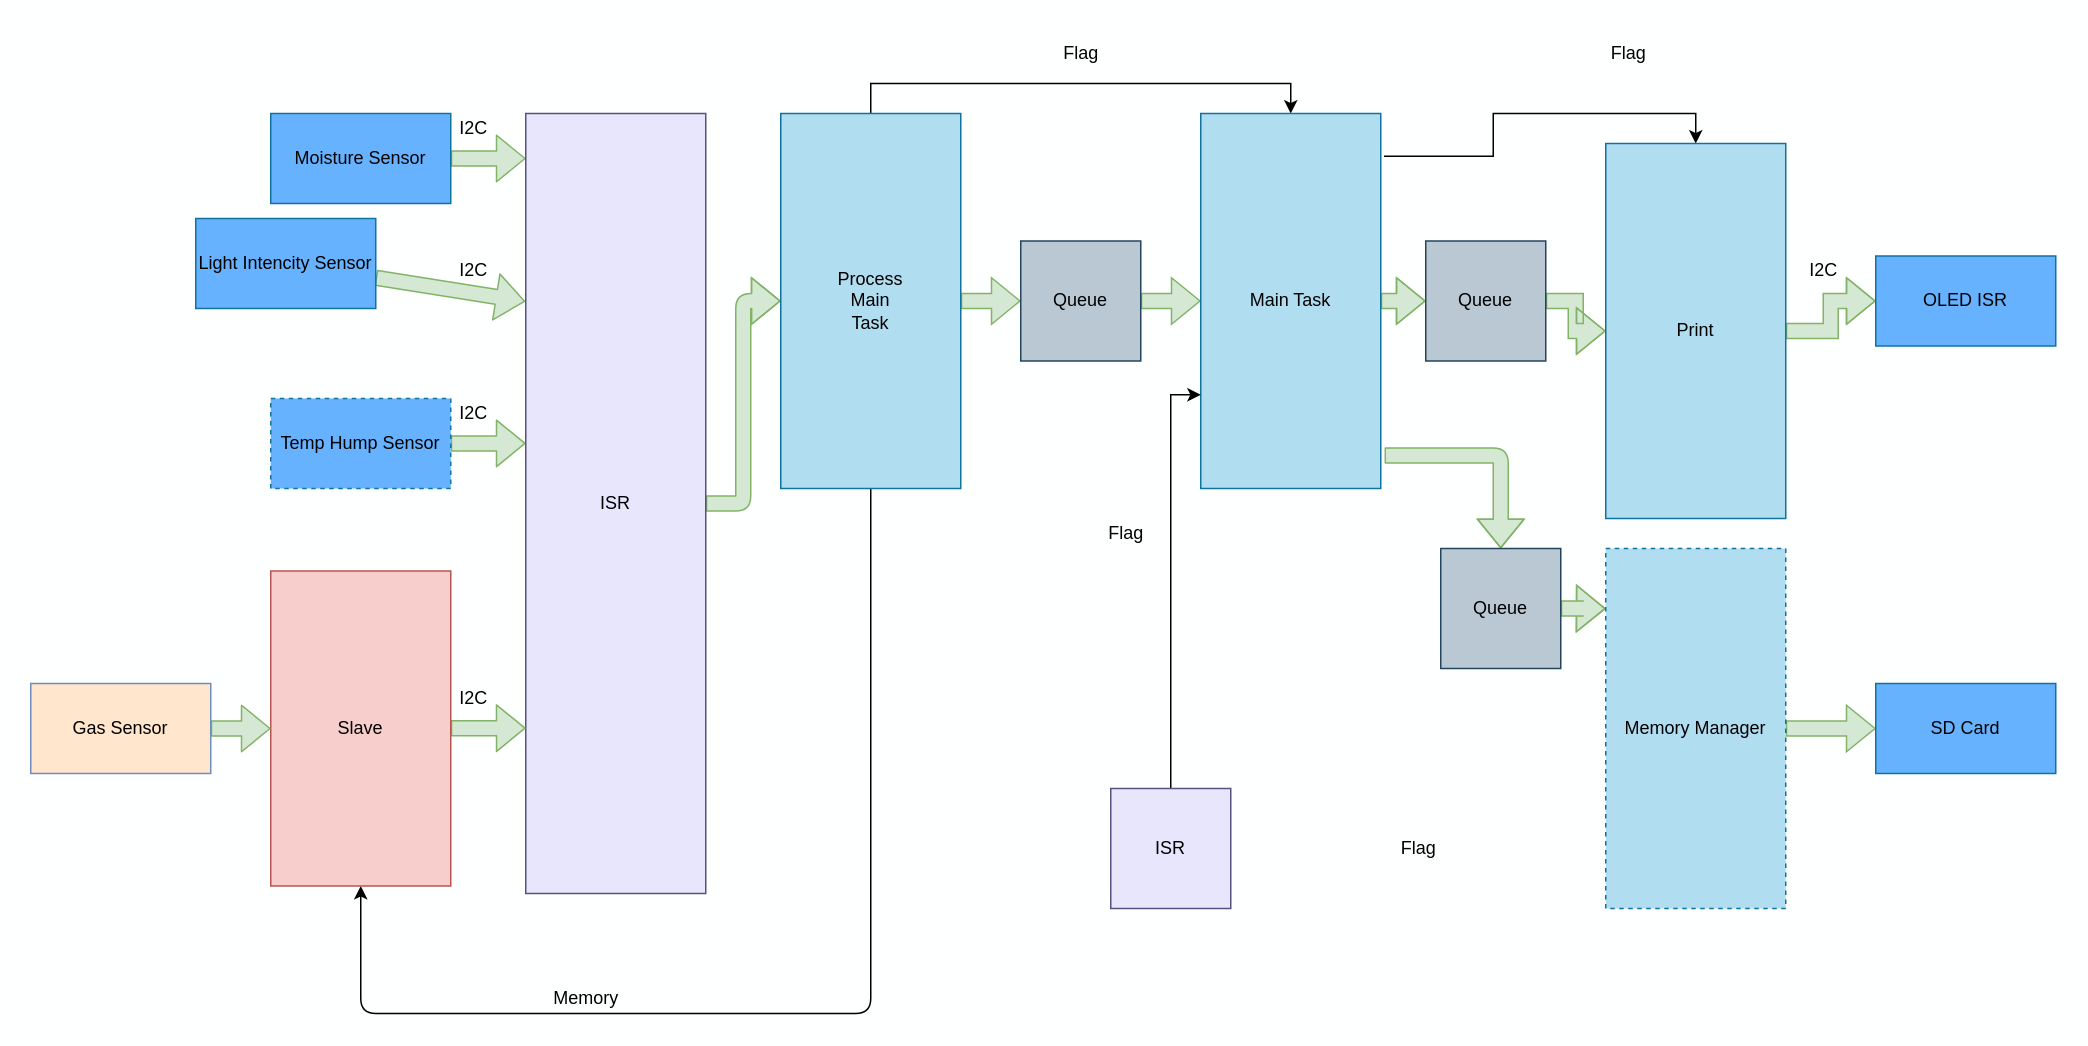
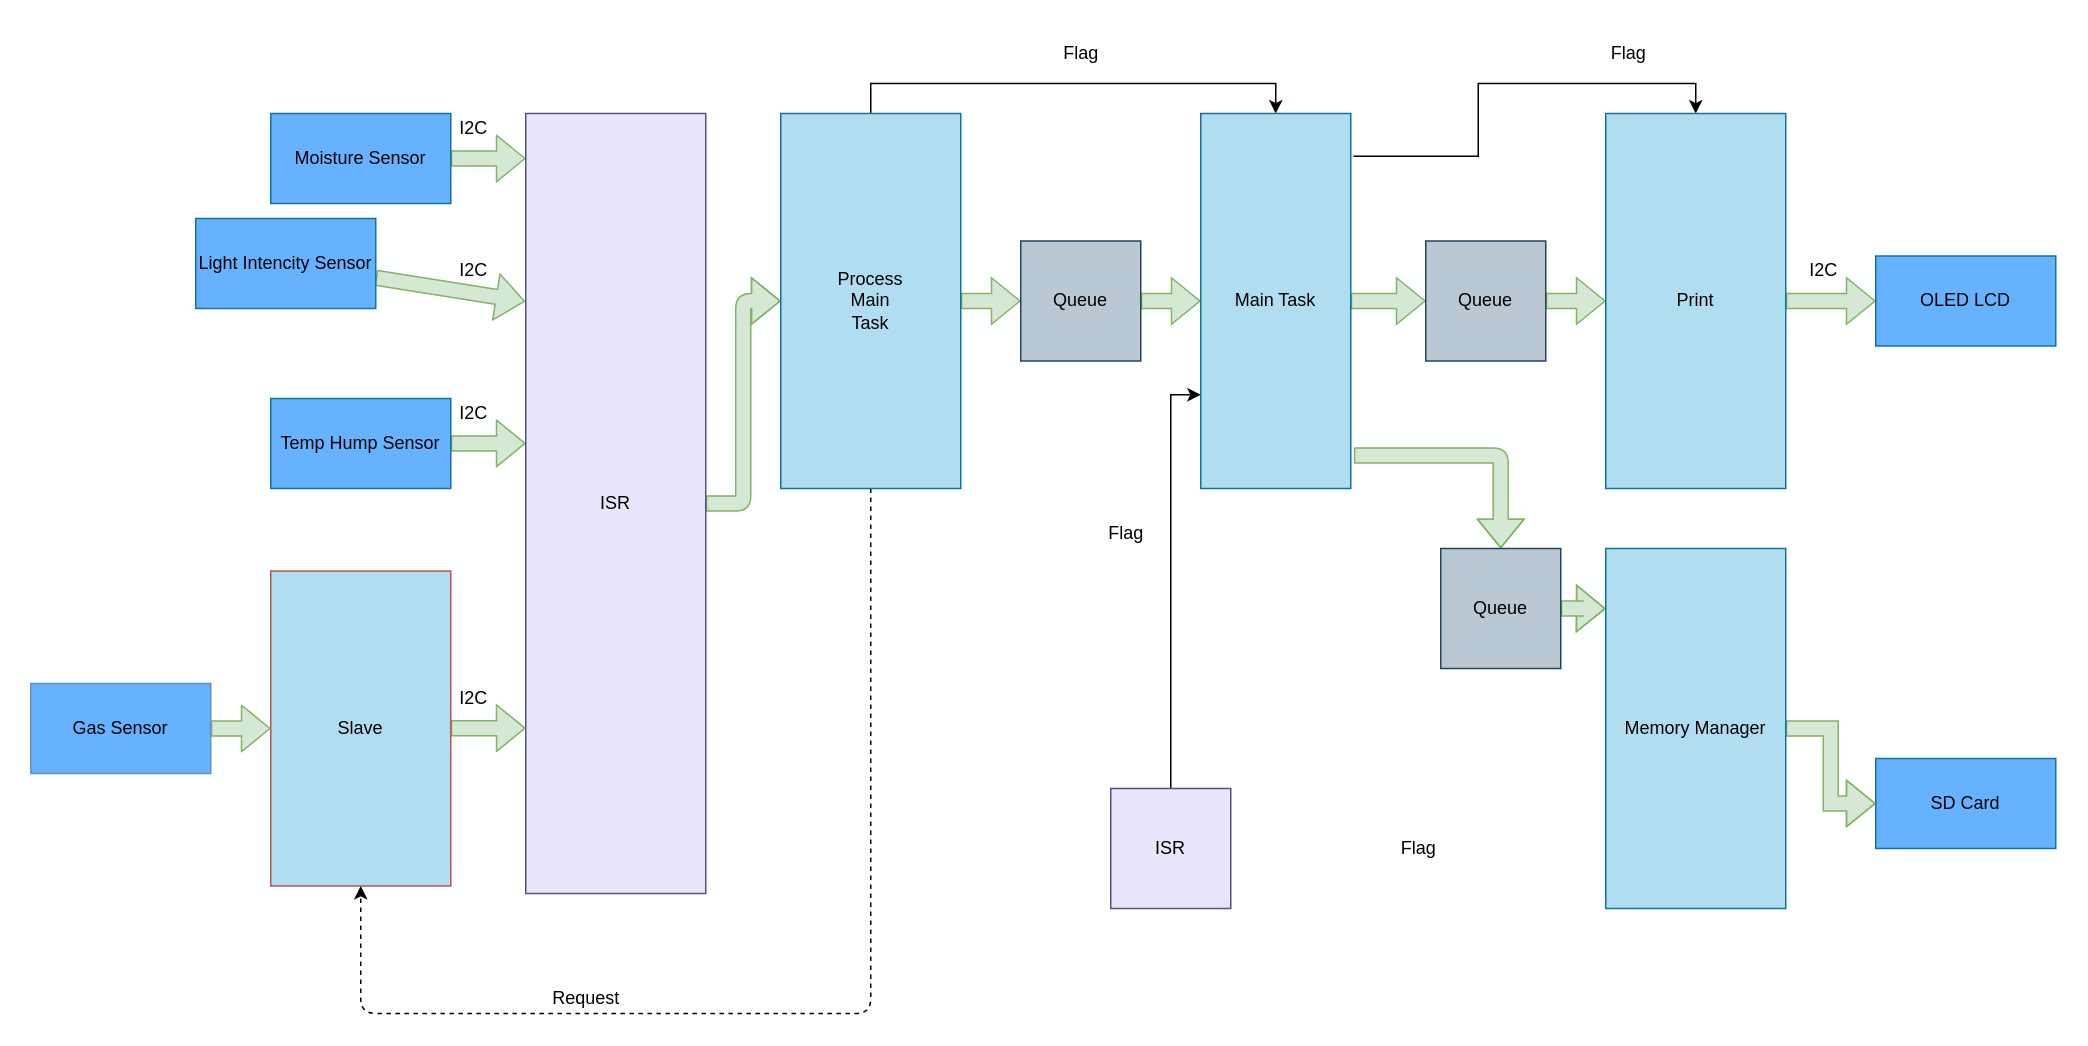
node "Main Task": size 180x375 -> 150x375
node "OLED ISR": label "OLED ISR" -> "OLED LCD"
node "Print": moved (1696, 331) -> (1696, 301)
node "Temp Hump Sensor": style dashed -> solid
node "Gas Sensor": fillcolor #ffe6cc -> #66b2ff
node "Slave": fillcolor #f8cecc -> #b1ddf0
node "Memory Manager": style dashed -> solid
node "SD Card": moved (1966, 728) -> (1966, 803)
node "Memory": label "Memory" -> "Request"
edge "Process Main Task" -> "Slave": style solid -> dashed
